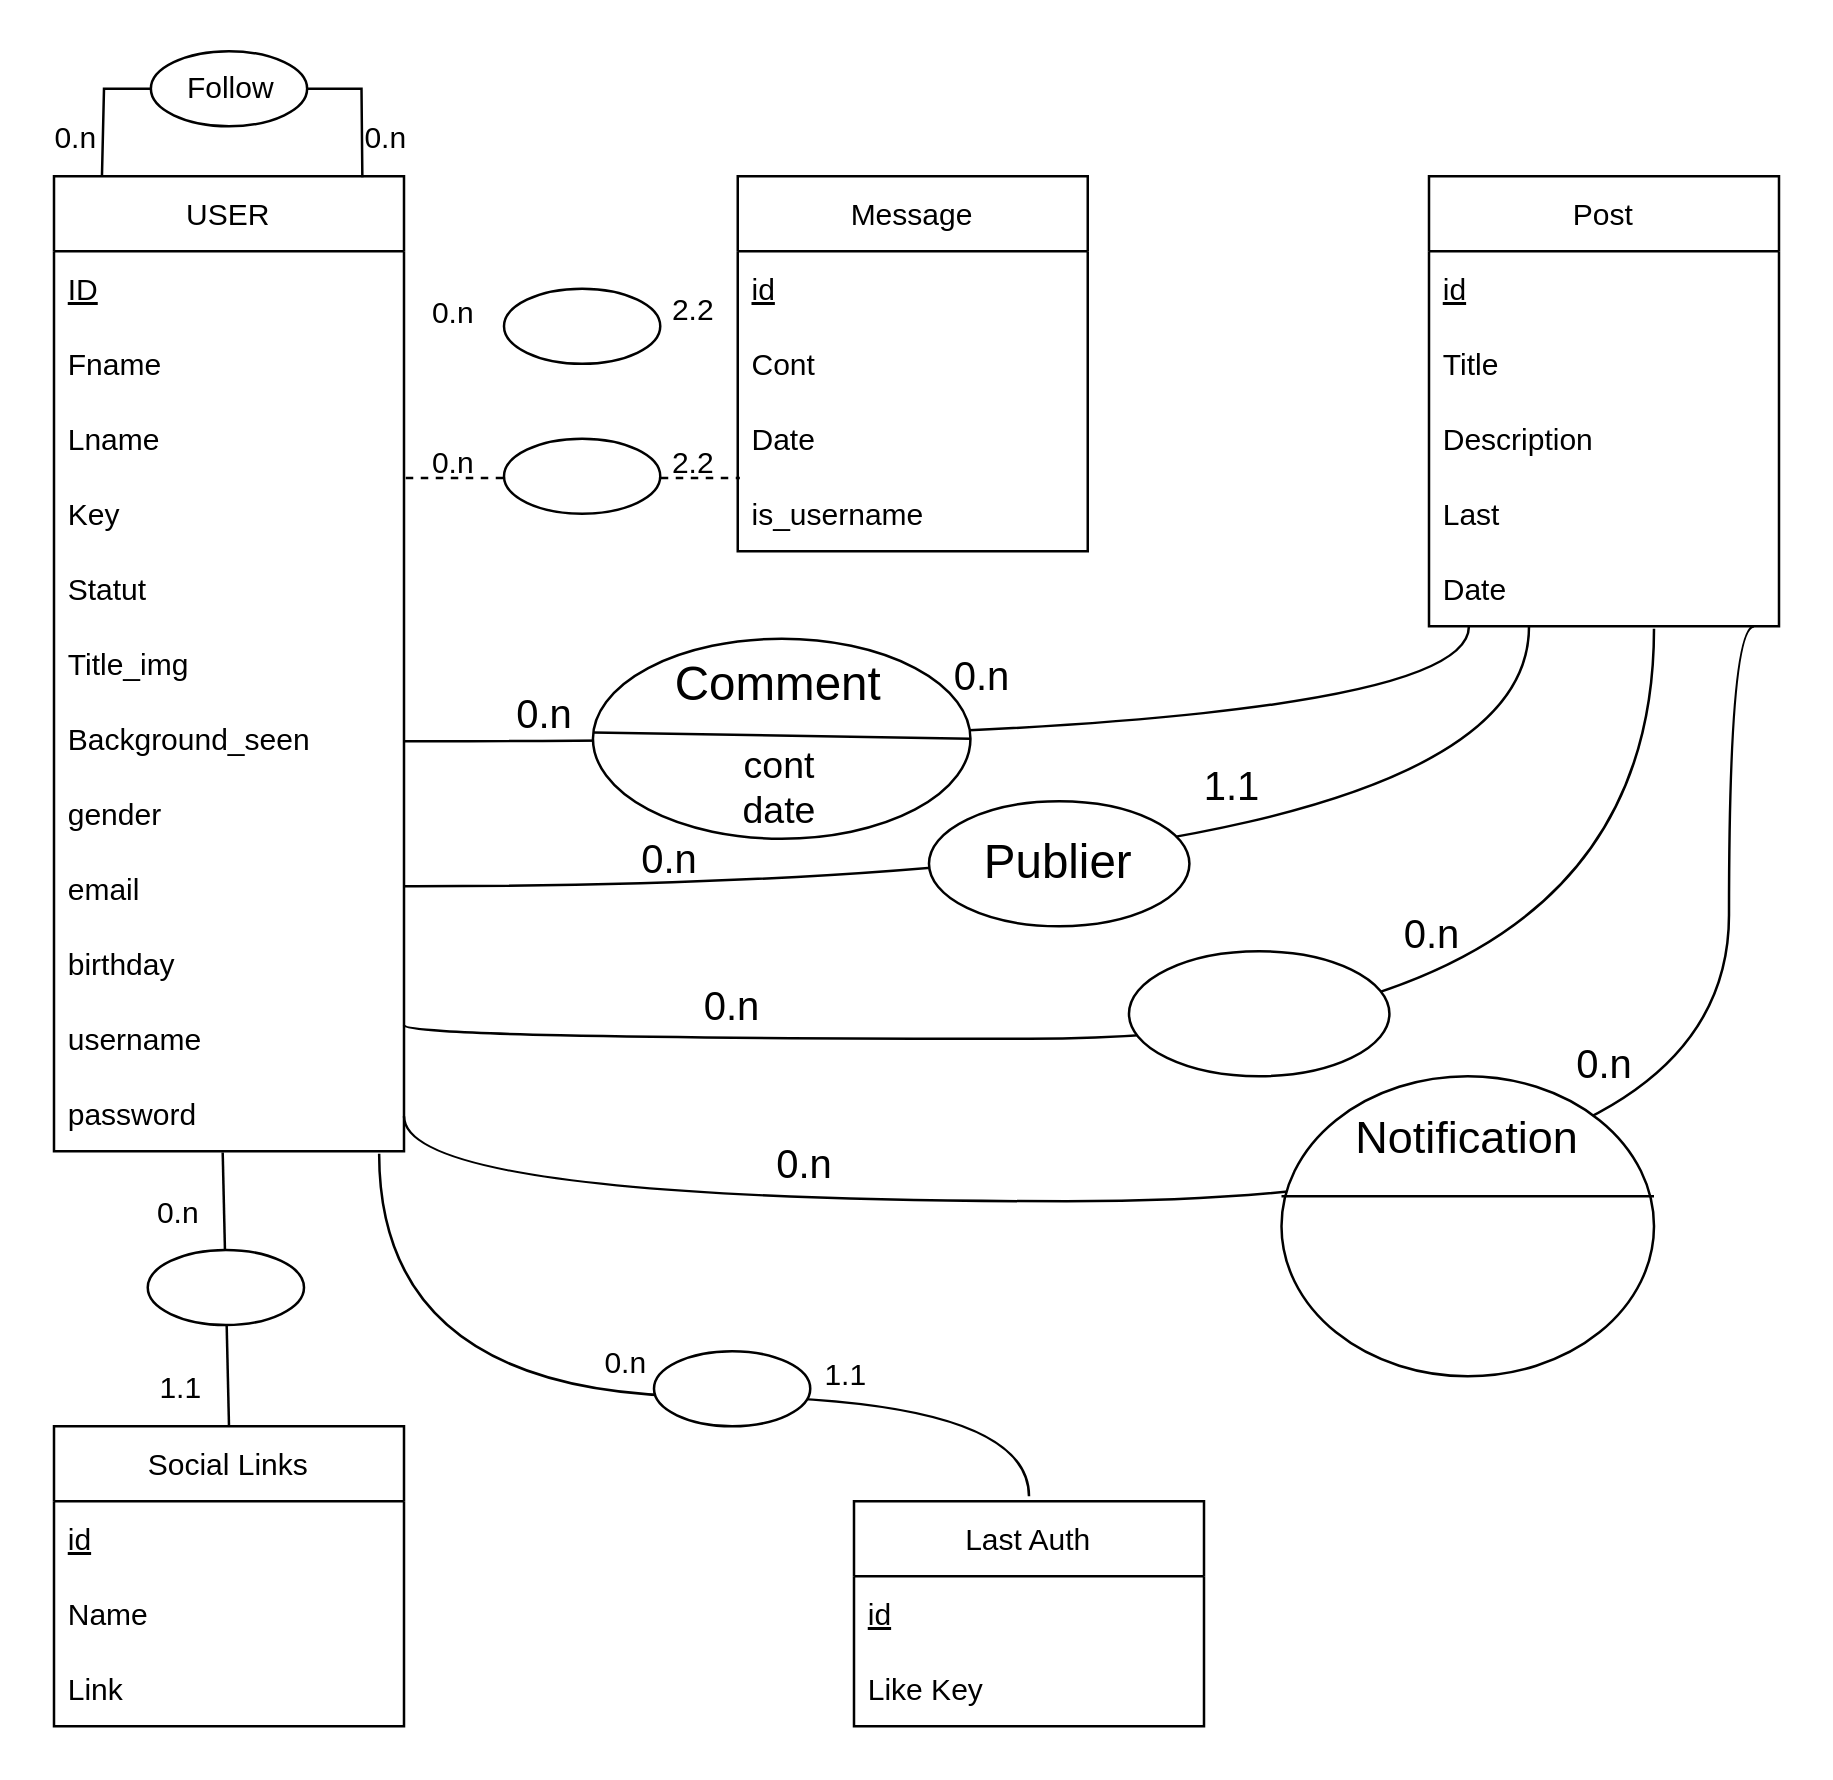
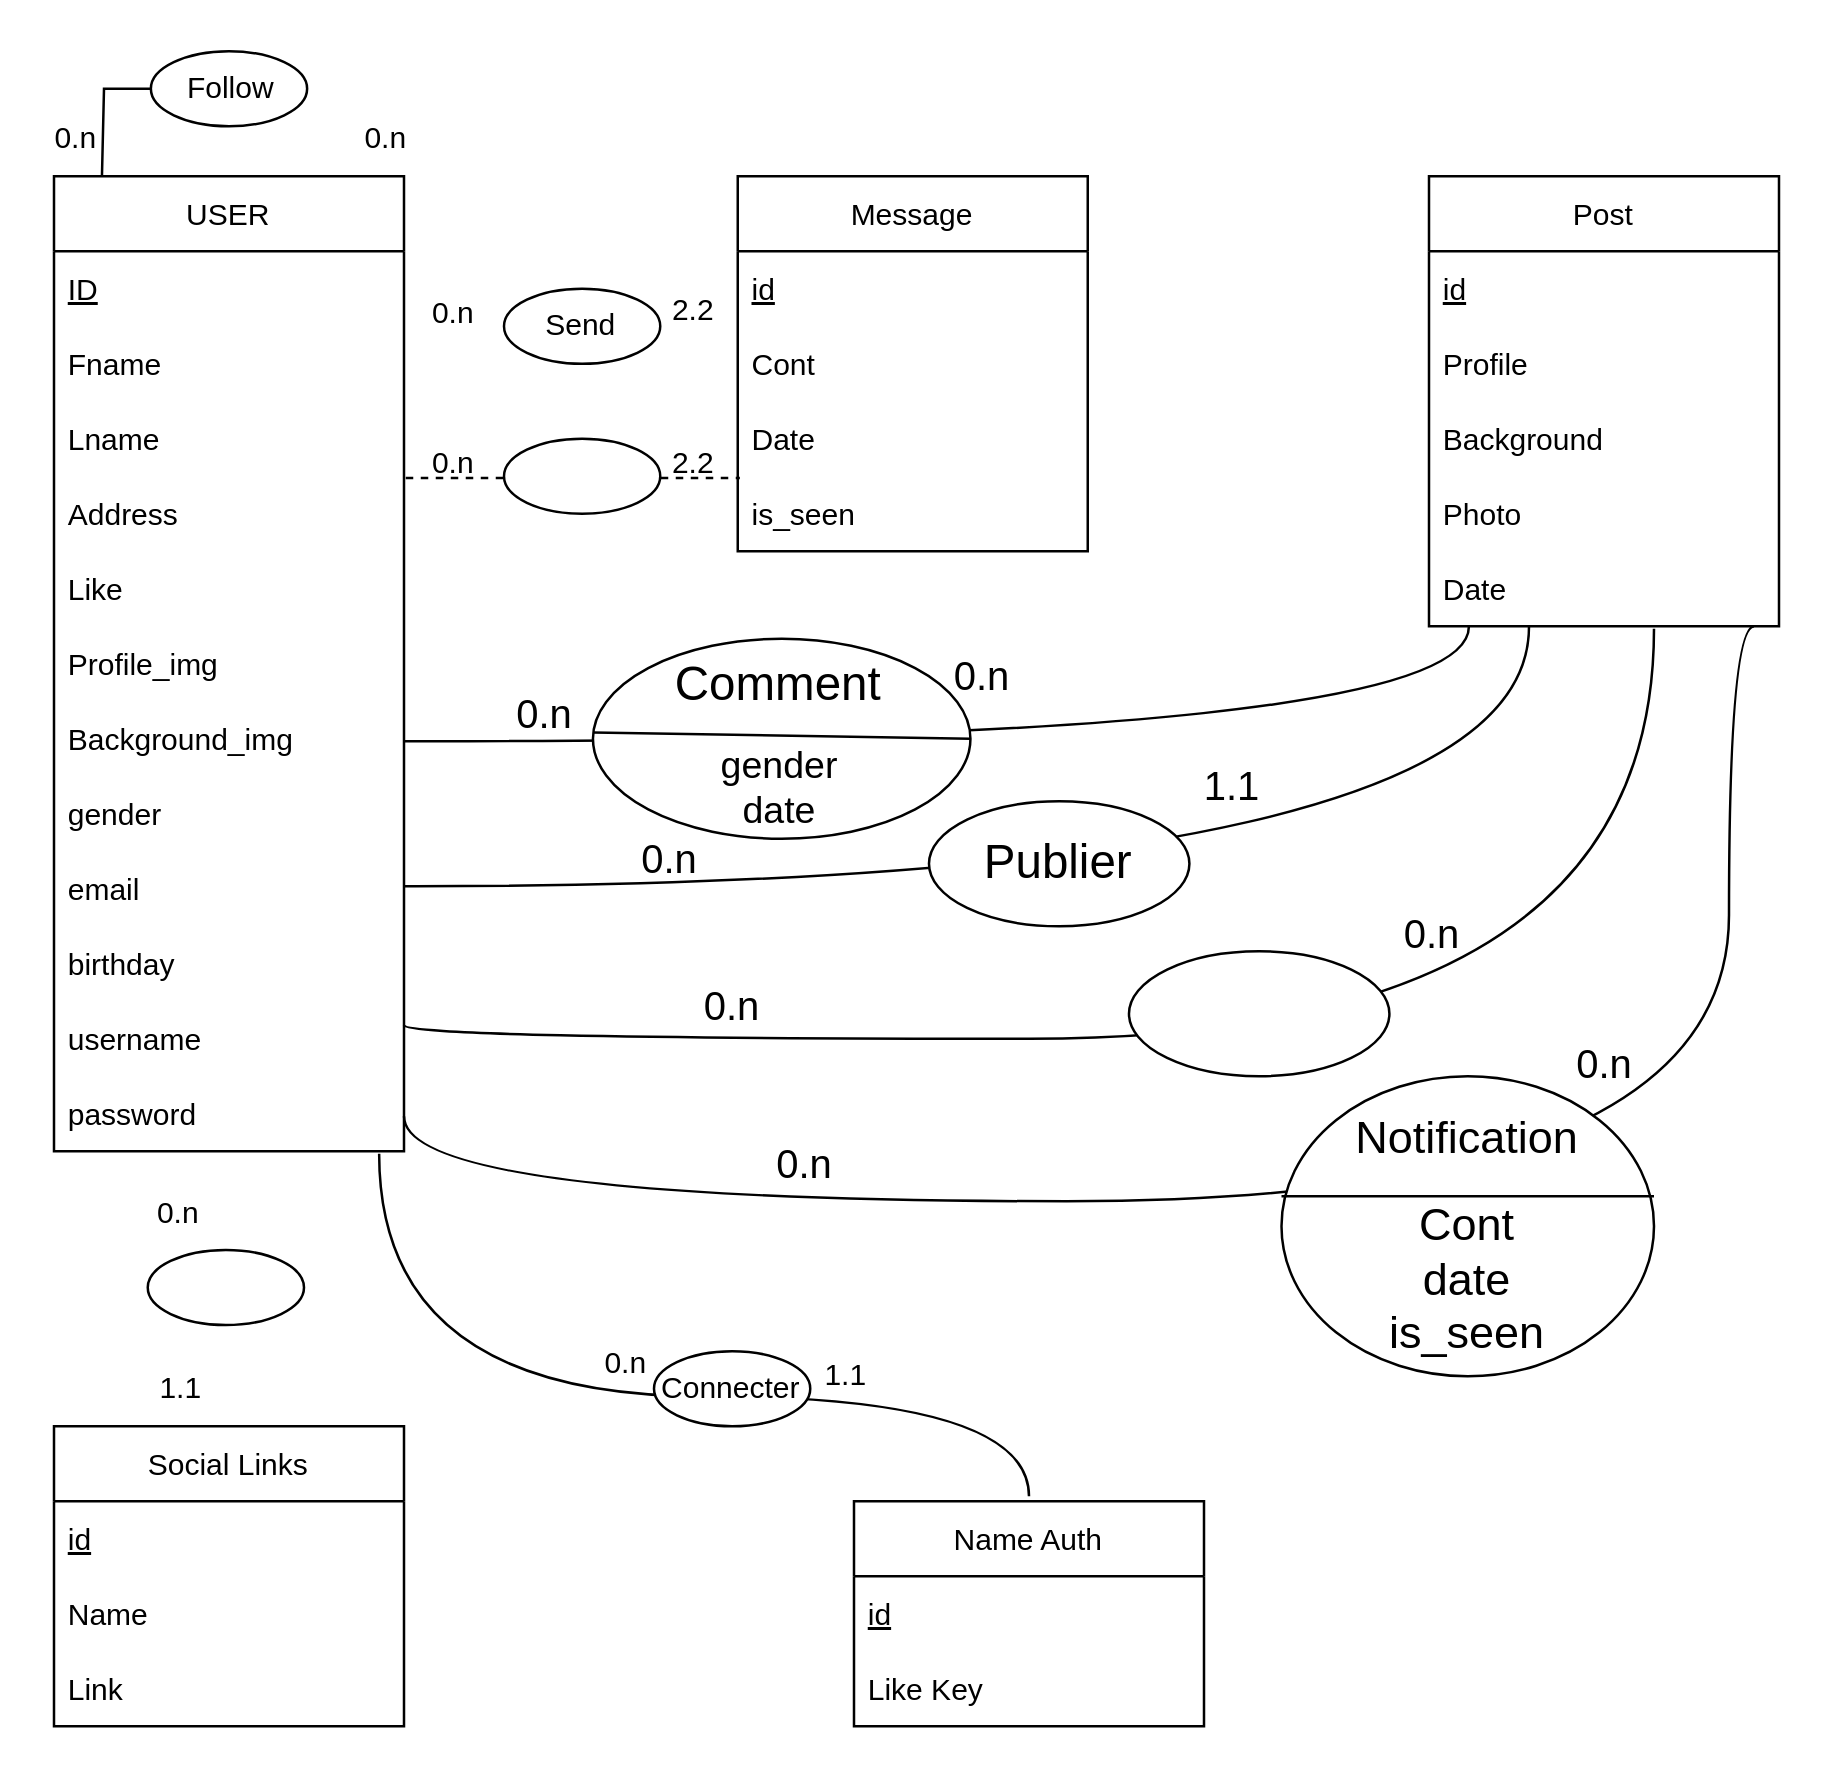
edge "Follow" -- "USER": removed
node "Send": added
node "Title": label "Title" -> "Profile"
node "Description": label "Description" -> "Background"
node "Key": label "Key" -> "Address"
node "is_username": label "is_username" -> "is_seen"
node "Last": label "Last" -> "Photo"
node "Statut": label "Statut" -> "Like"
node "Title_img": label "Title_img" -> "Profile_img"
node "Background_seen": label "Background_seen" -> "Background_img"
node "cont date": label "cont date" -> "gender date"
node "Cont date is_seen": added
edge "password" -- "Social Links": removed
node "Connecter": added
node "Last Auth": label "Last Auth" -> "Name Auth"
